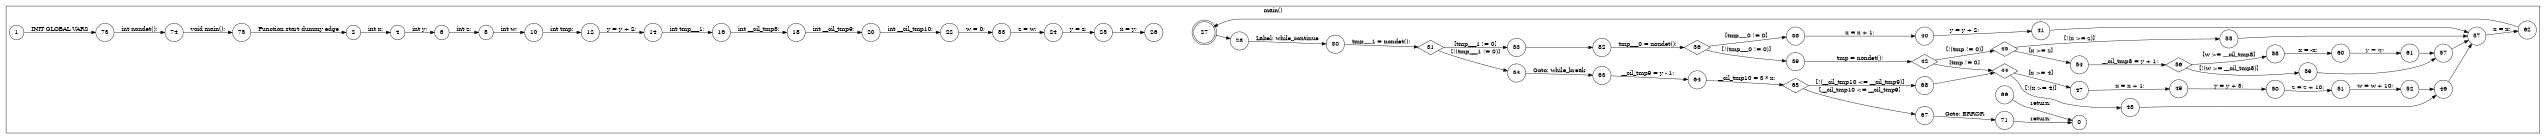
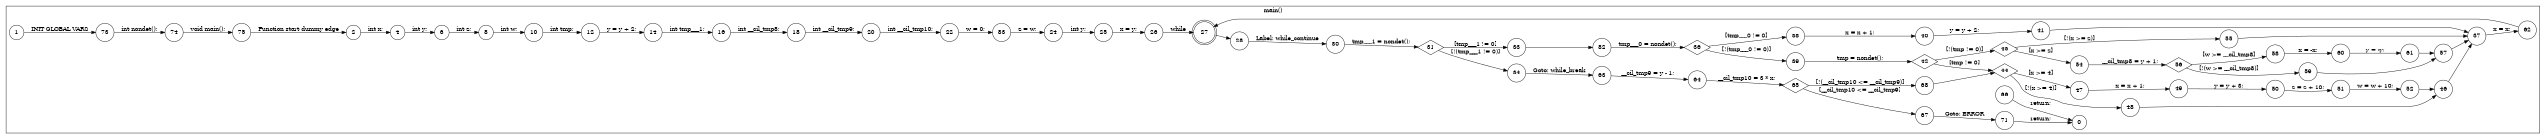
edge "24" -> "25": label "y = z;" -> "int y;"
edge "26" -> "27": added, label "while"
